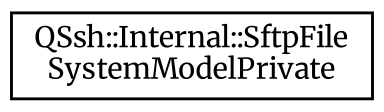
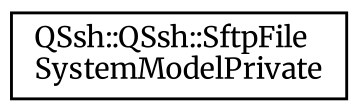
node "QSsh::Internal::SftpFile SystemModelPrivate": label "QSsh::Internal::SftpFile SystemModelPrivate" -> "QSsh::QSsh::SftpFile SystemModelPrivate"
